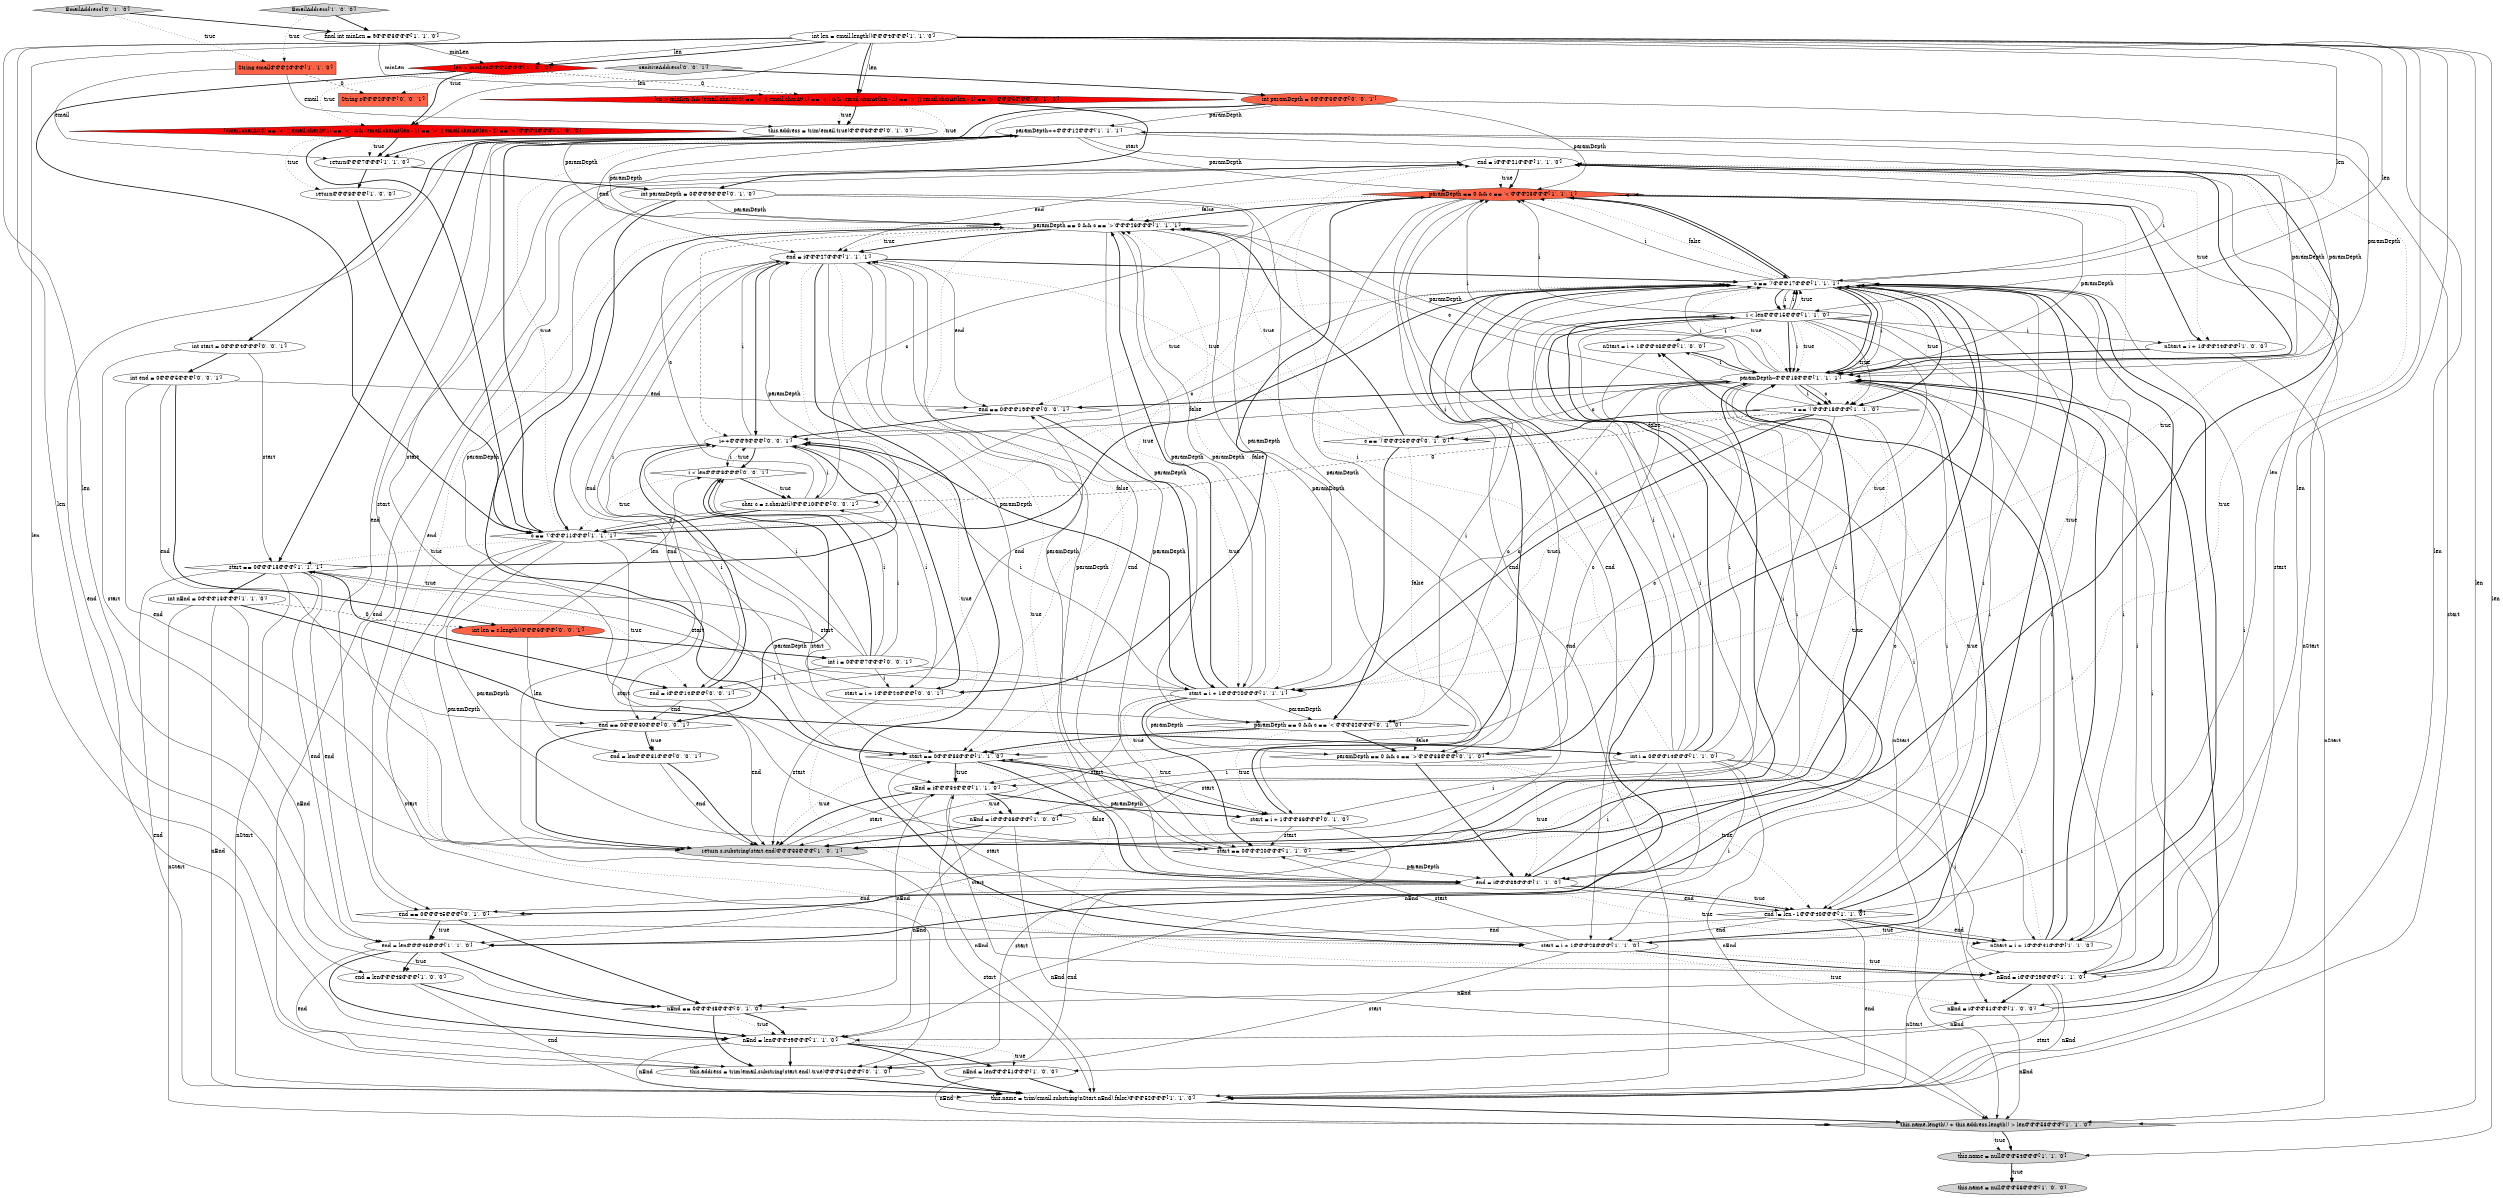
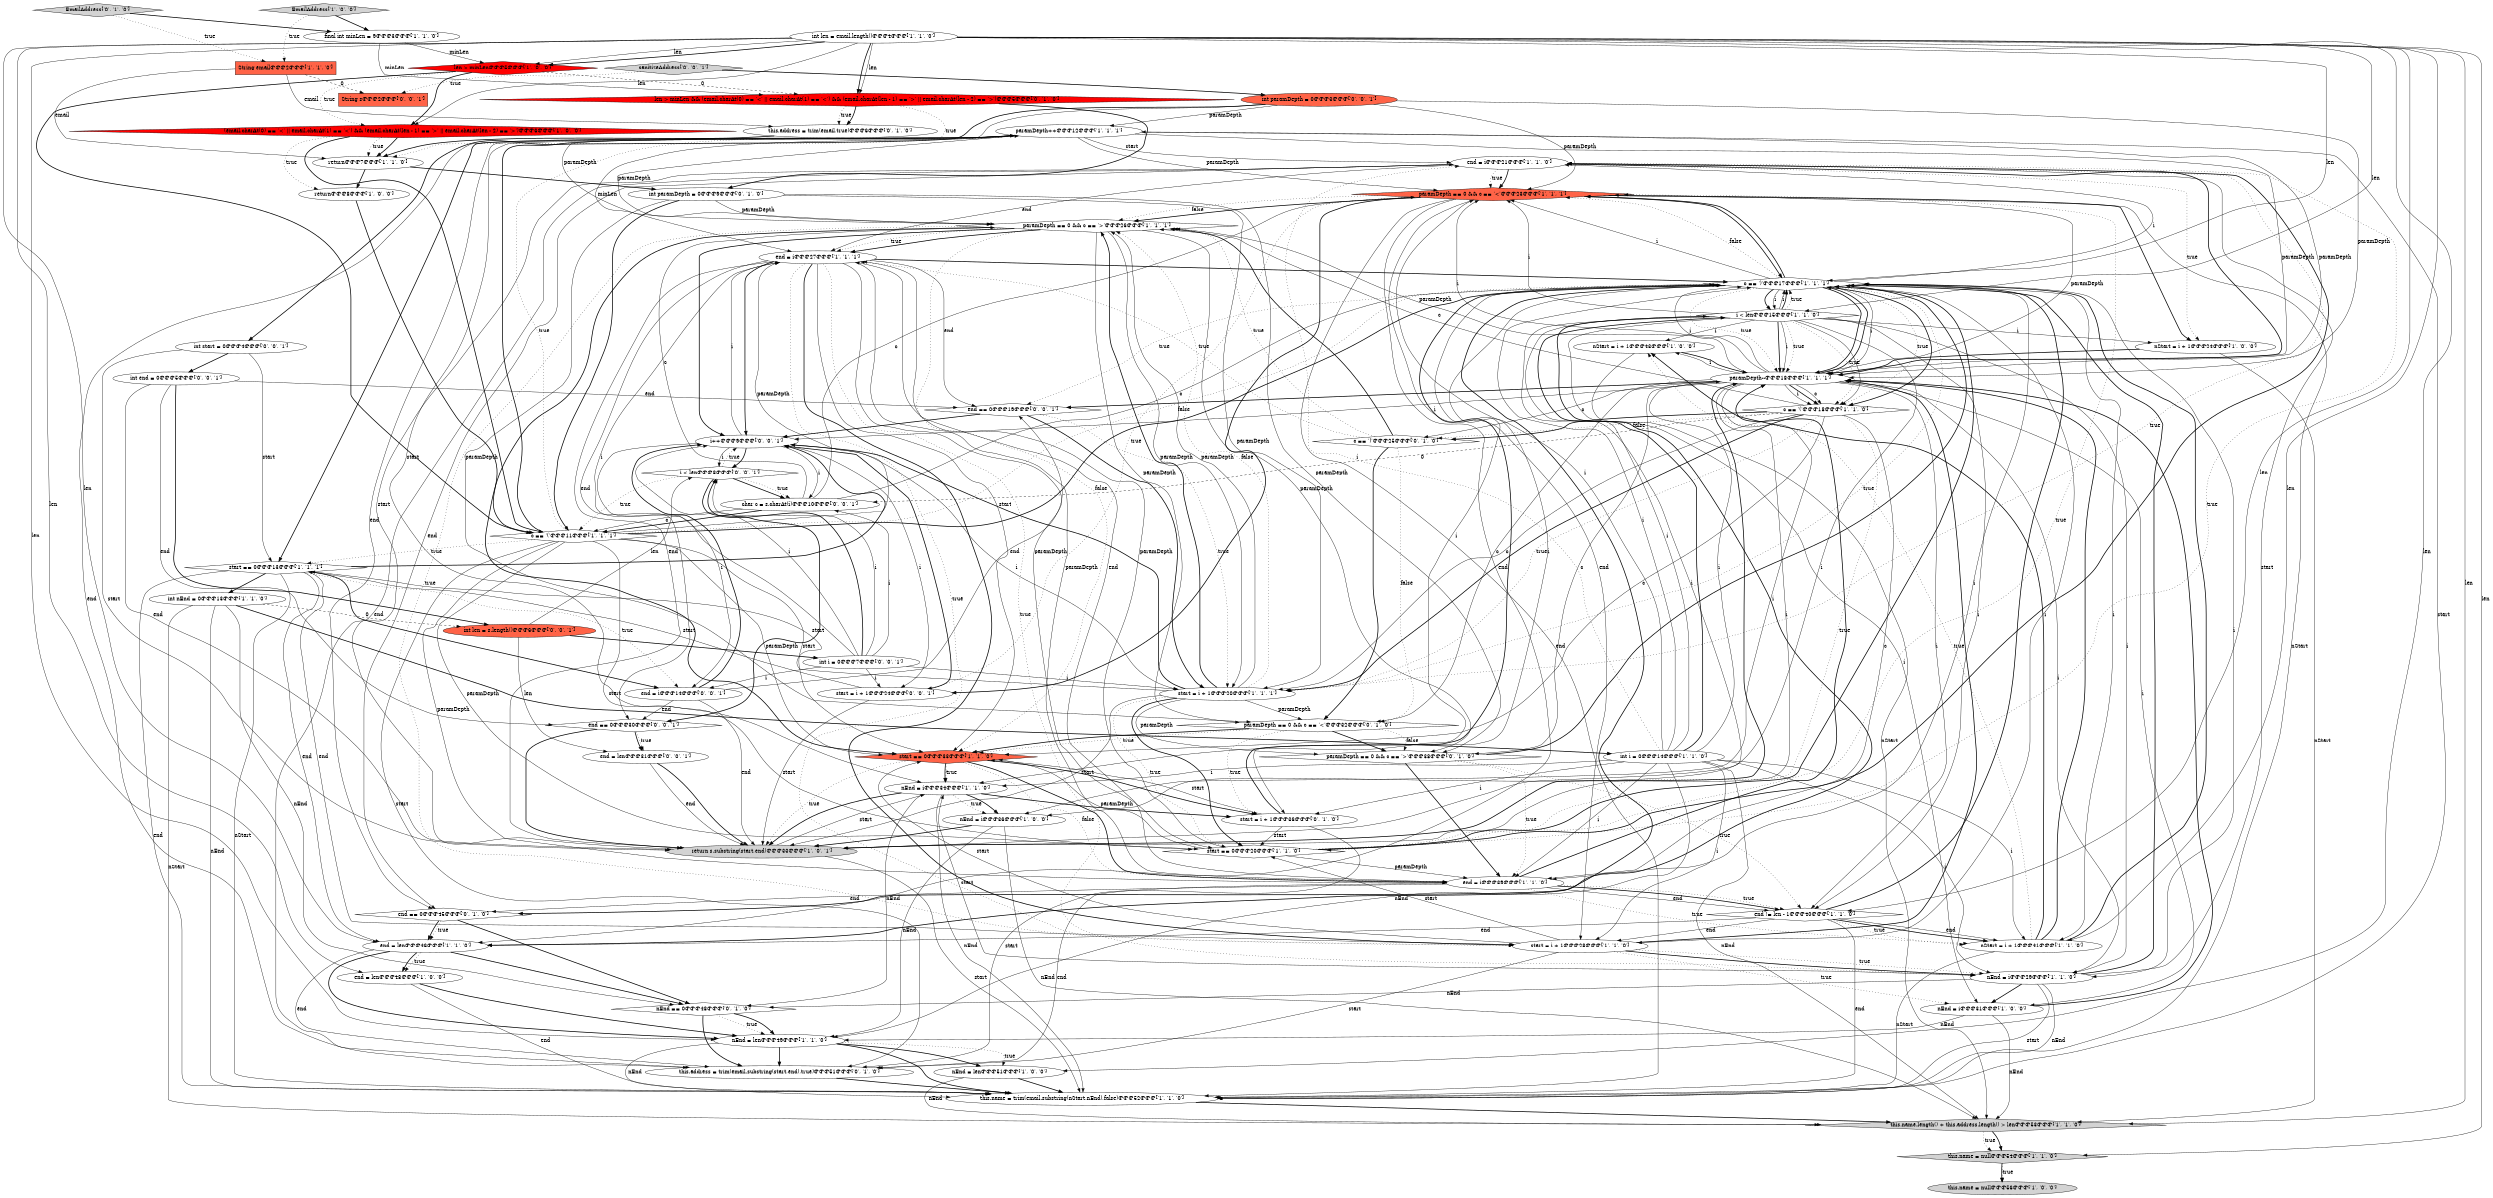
edge "paramDepth++@@@12@@@['1', '1', '1']" -> "end = i@@@27@@@['1', '1', '1']": label "end" -> "minLen"
edge "paramDepth == 0 && c == '>'@@@26@@@['1', '1', '1']" -> "i++@@@9@@@['0', '0', '1']": style dashed -> bold
edge "end = i@@@27@@@['1', '1', '1']" -> "start == 0@@@33@@@['1', '1', '0']": label "paramDepth" -> "start"
node "start == 0@@@33@@@['1', '1', '0']": fillcolor white -> tomato
node "this.name = null@@@54@@@['1', '1', '0']": shape ellipse -> diamond
